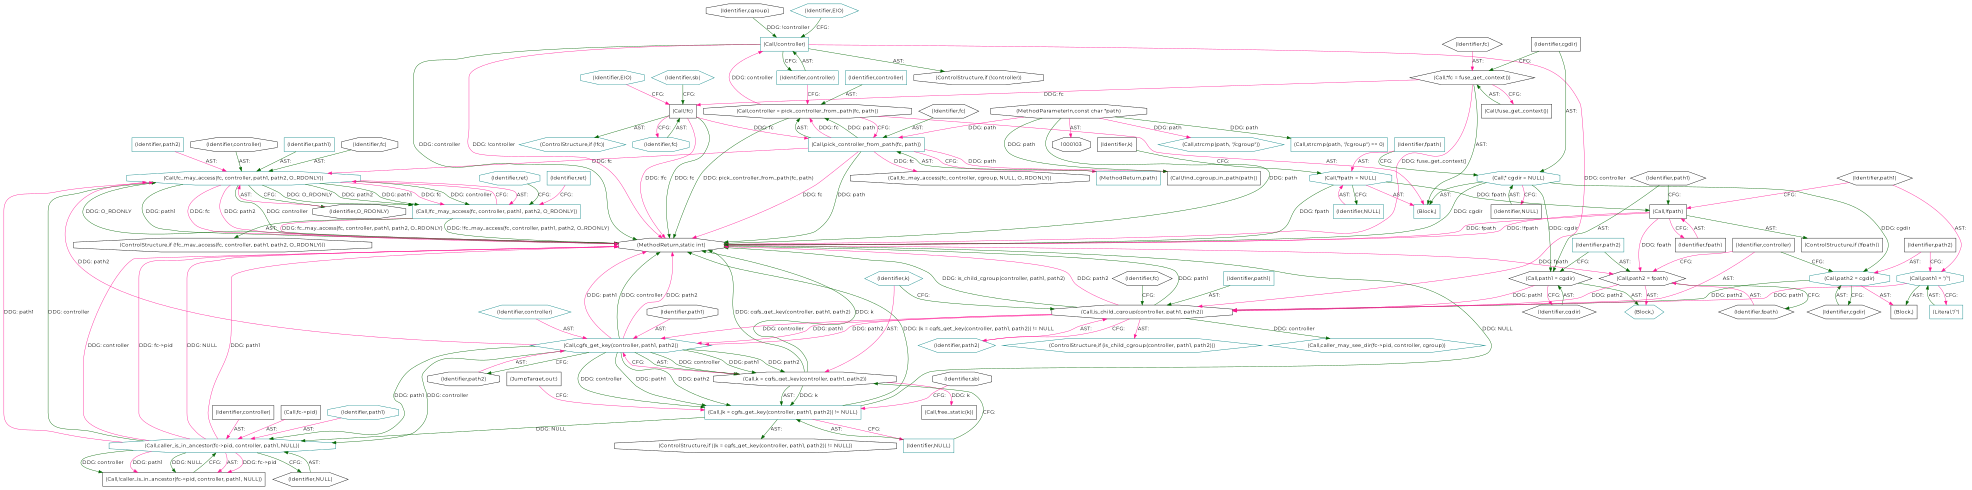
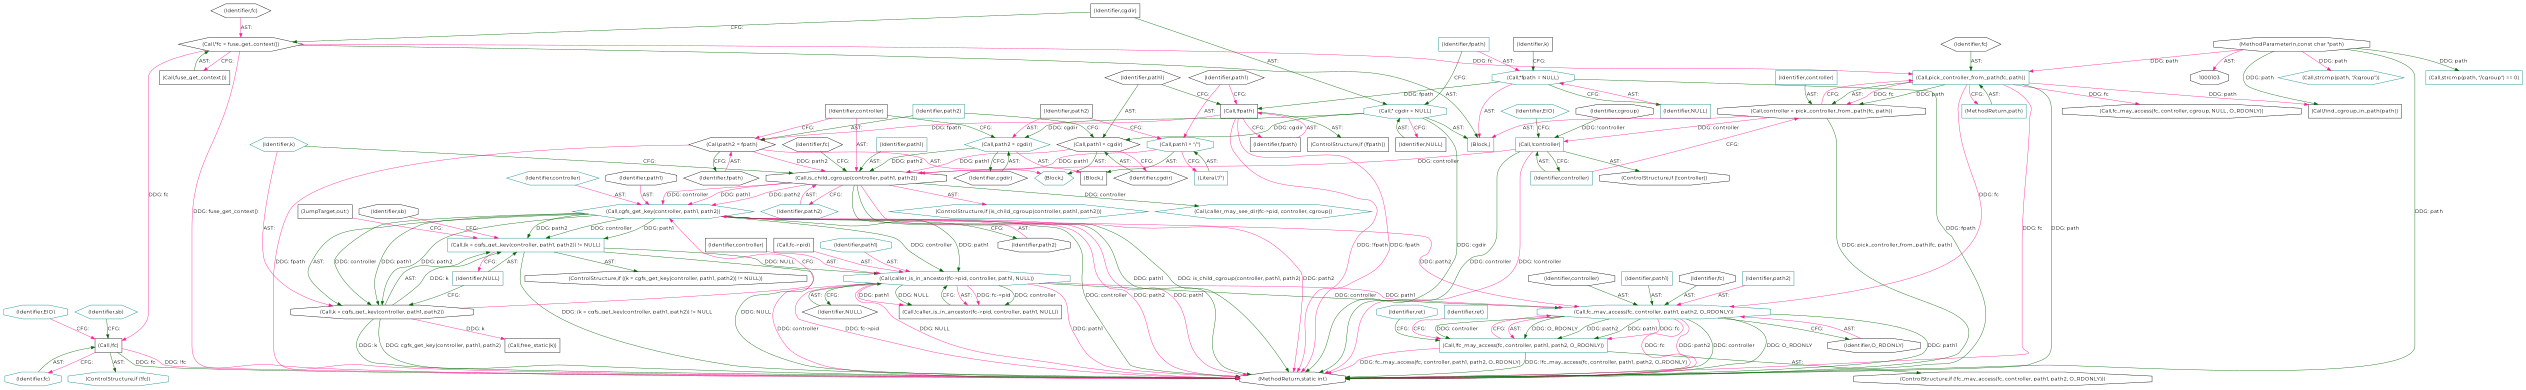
edge "(Call,!fc)" -> "(Call,pick_controller_from_path(fc, path))": now "(Call,*fc = fuse_get_context())" -> "(Call,pick_controller_from_path(fc, path))"
node "(ControlStructure,if (!fc))": shape hexagon -> octagon
edge "(MethodReturn,static int)" -> "(Call,path2 = fpath)": reversed
node "(Call,path2 = cgdir)": shape octagon -> hexagon
